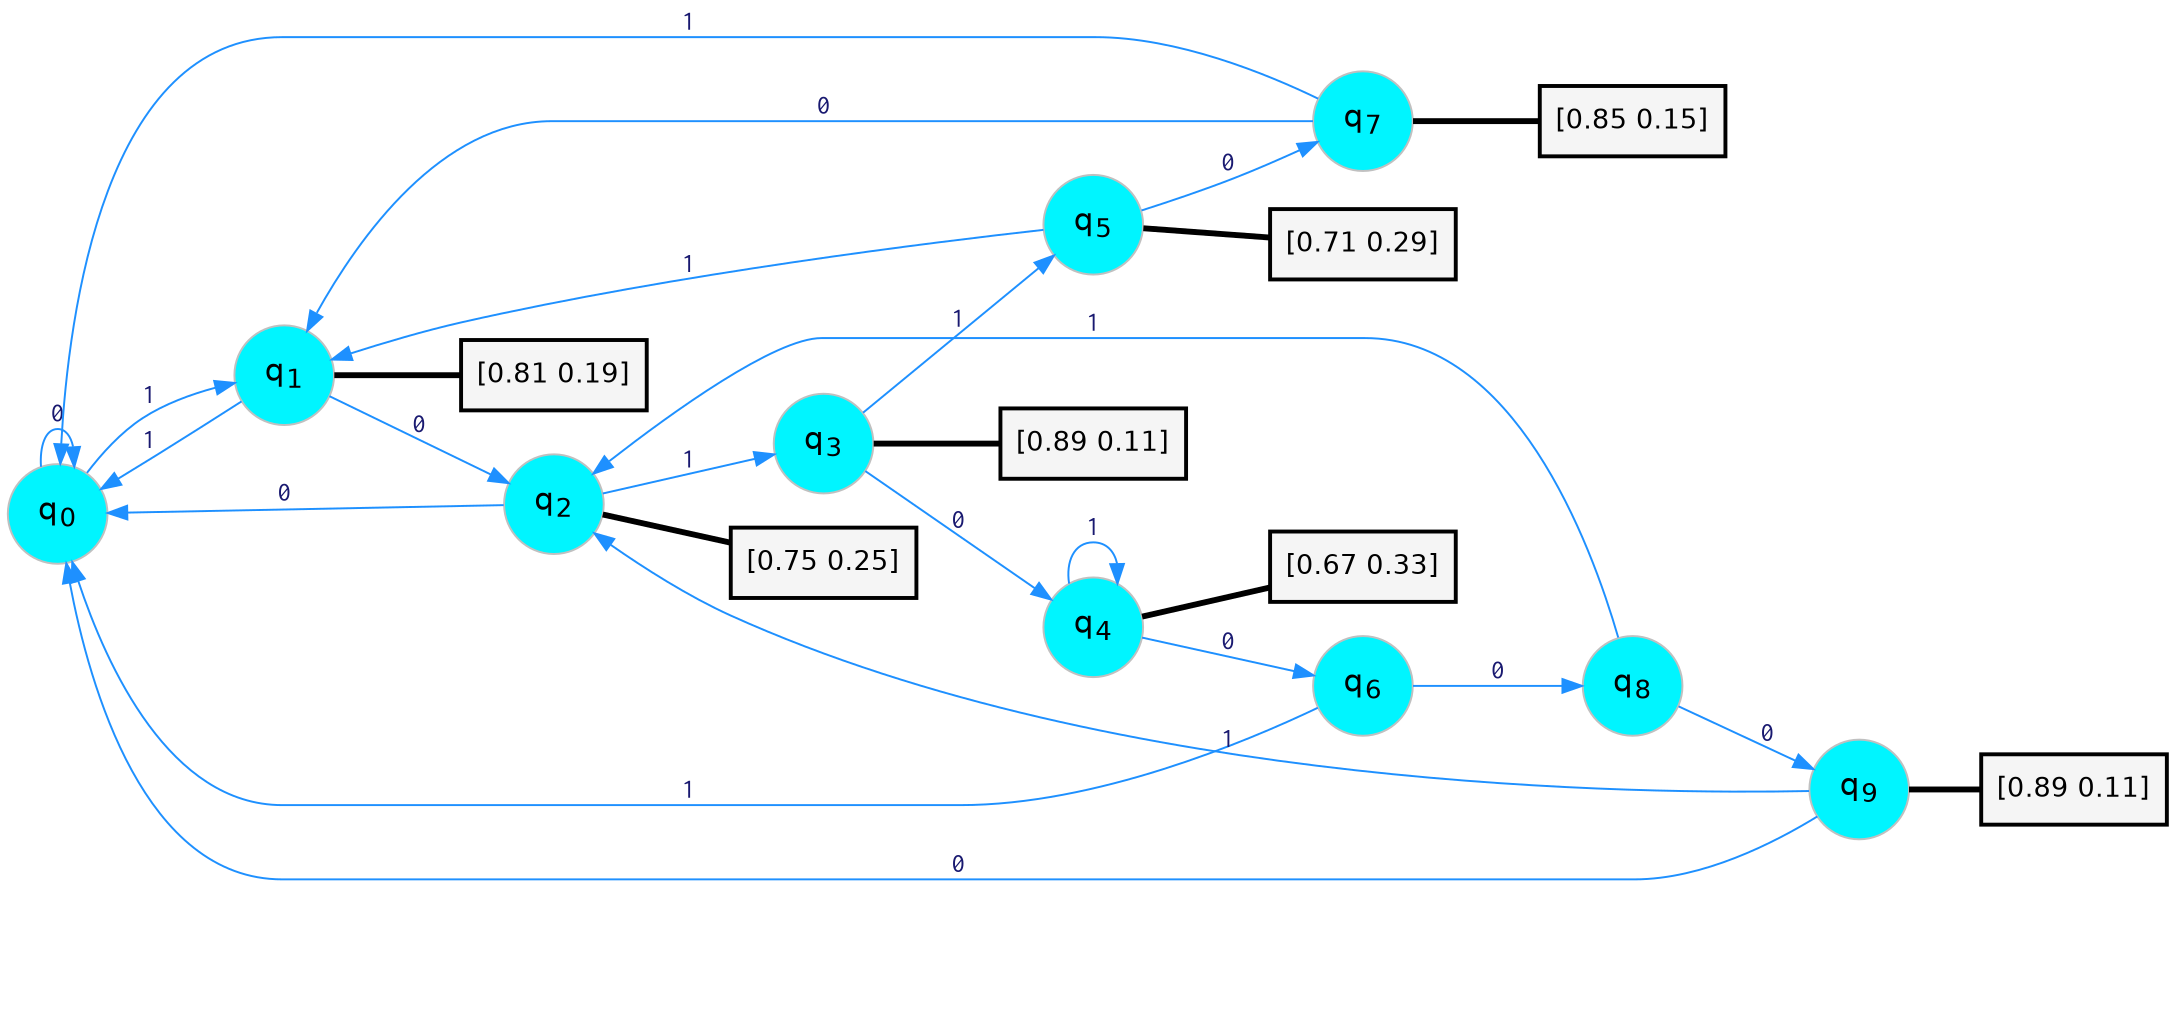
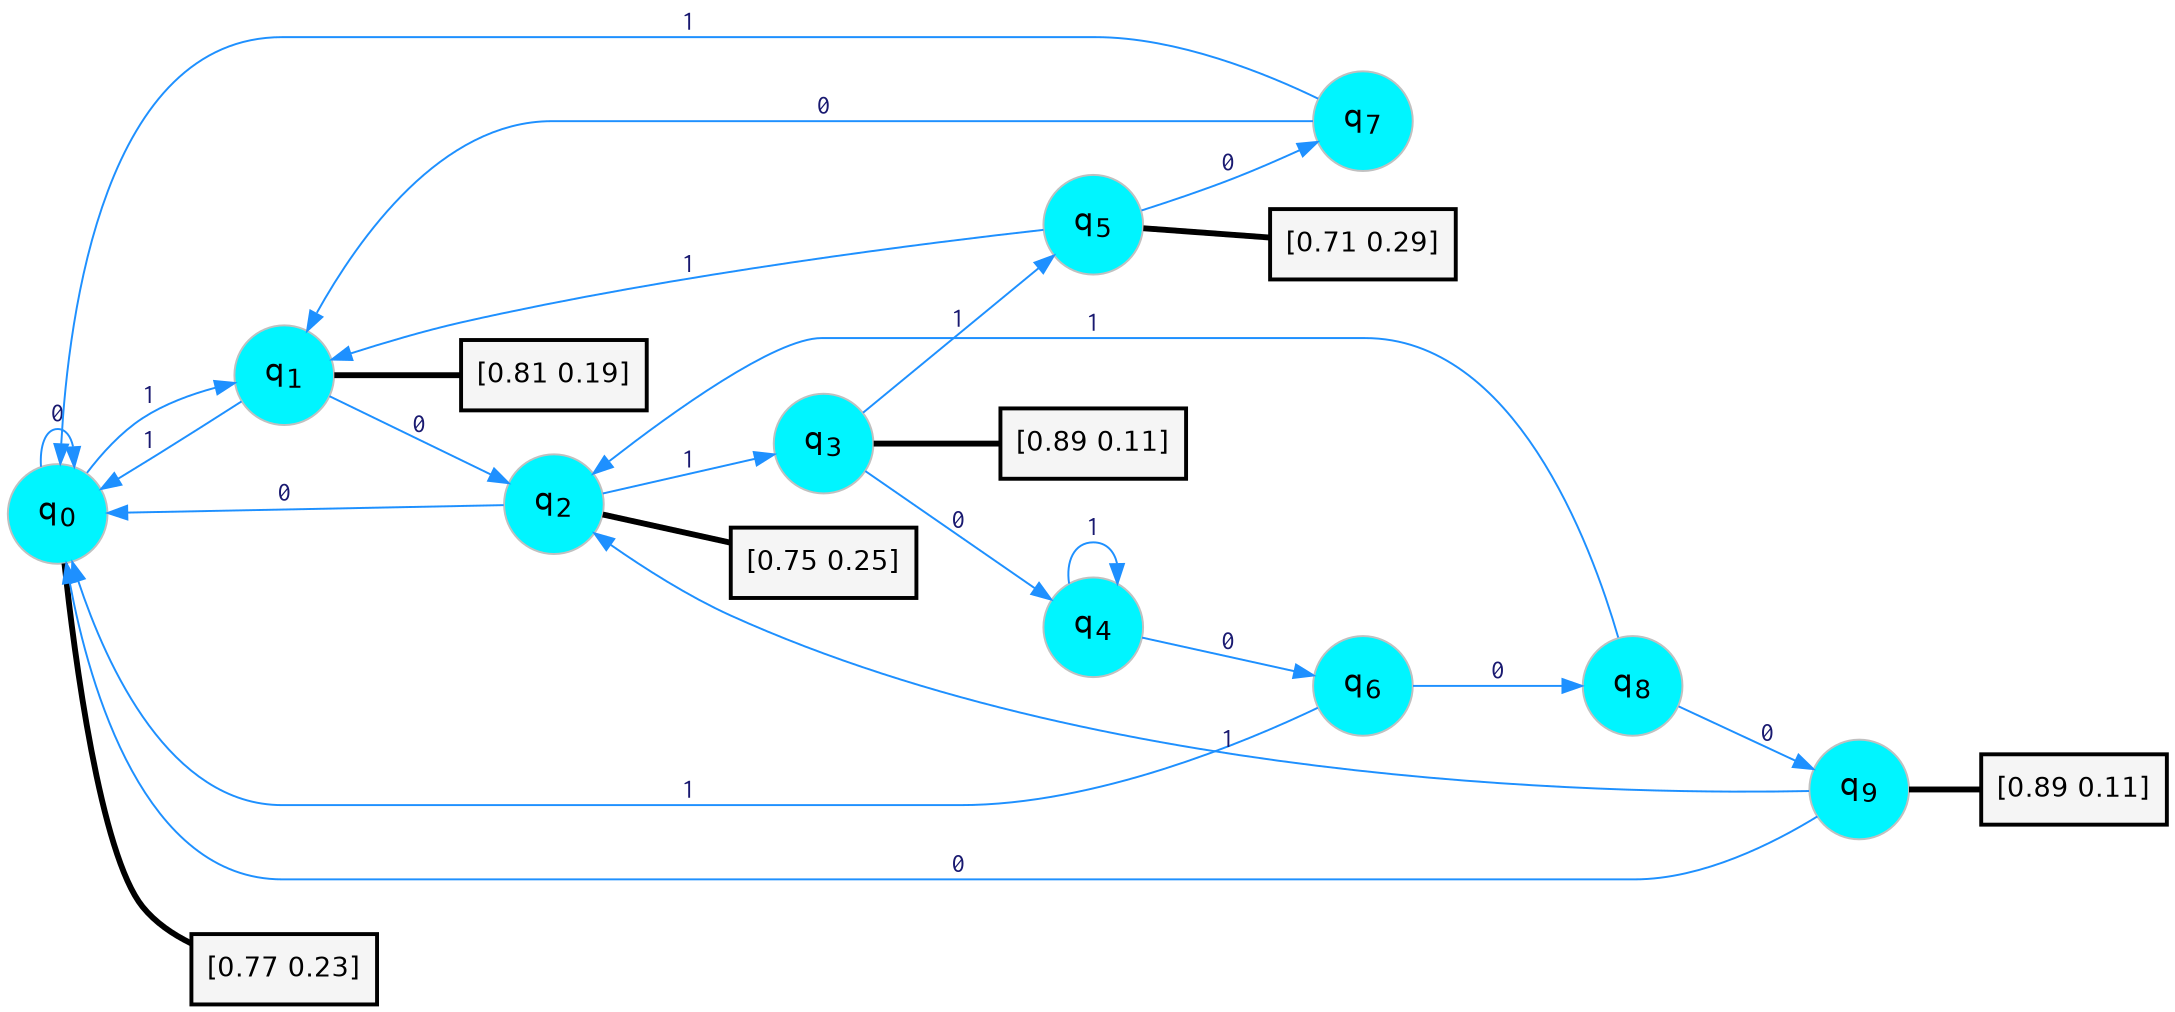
node "[0.85 0.15]": removed
node "[0.67 0.33]": removed
node "[0.77 0.23]": added
